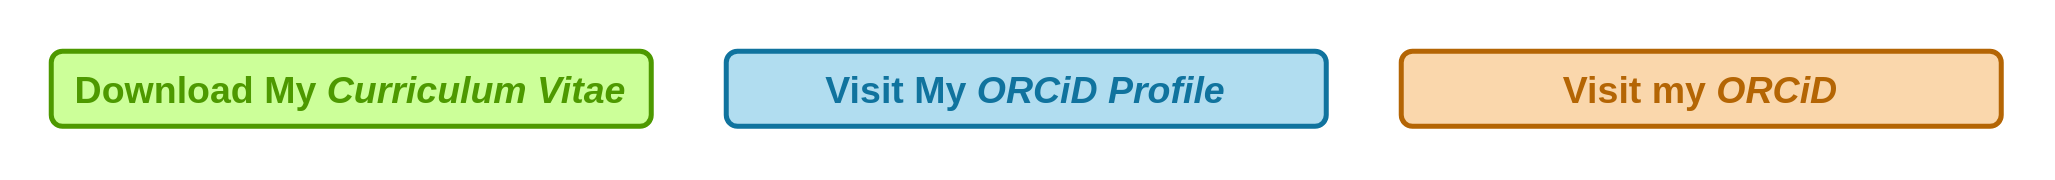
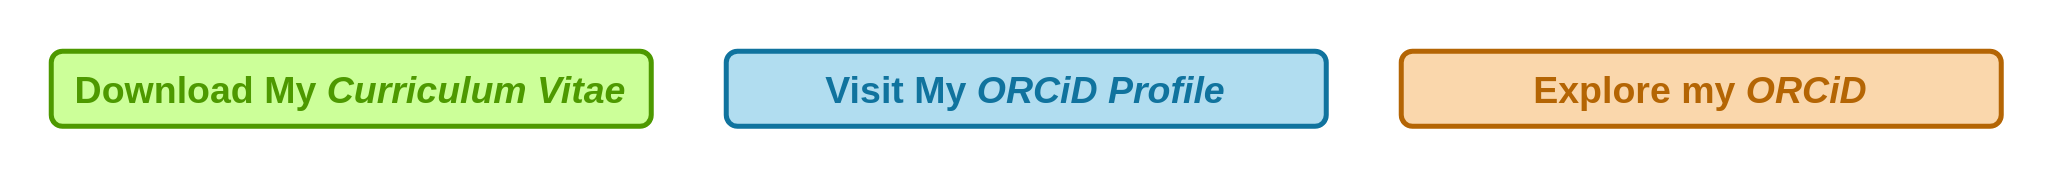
node "Visit my ORCiD": label "Visit my ORCiD" -> "Explore my ORCiD"
